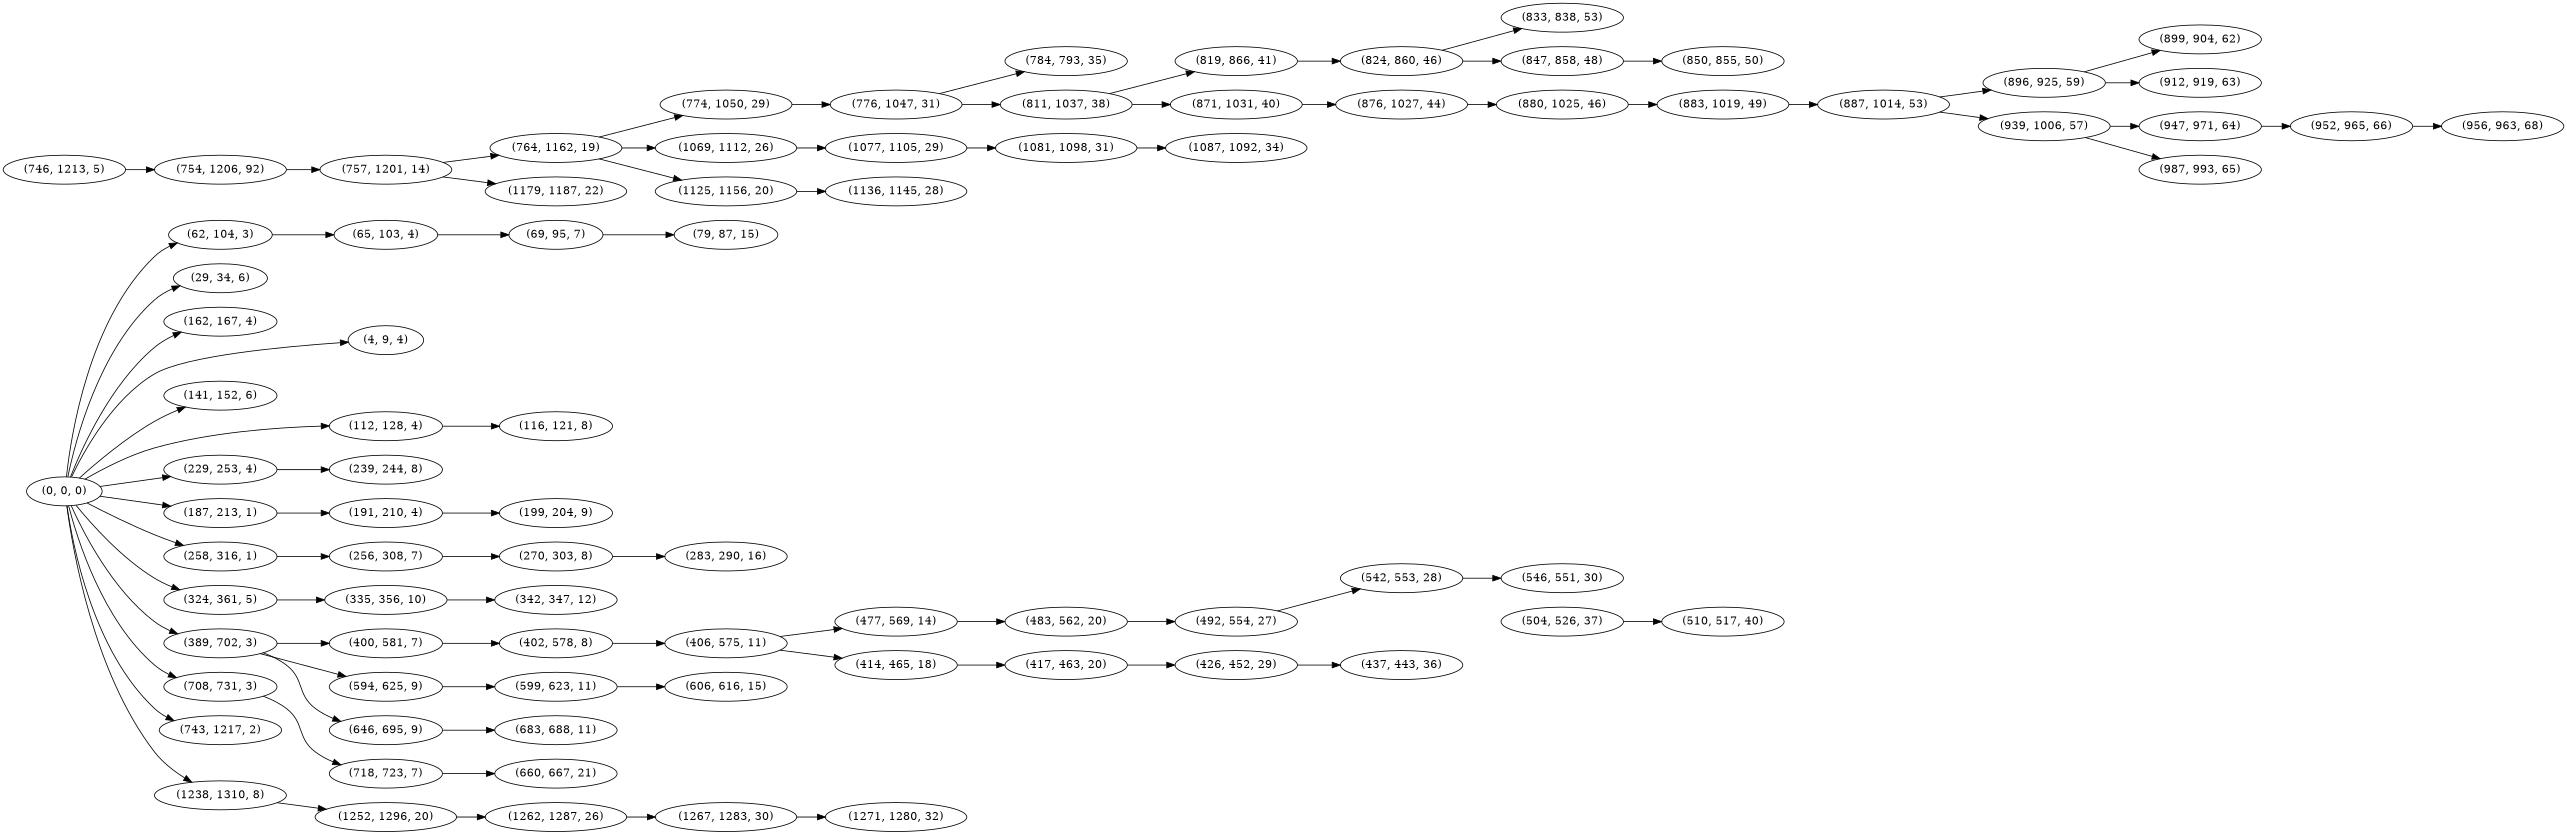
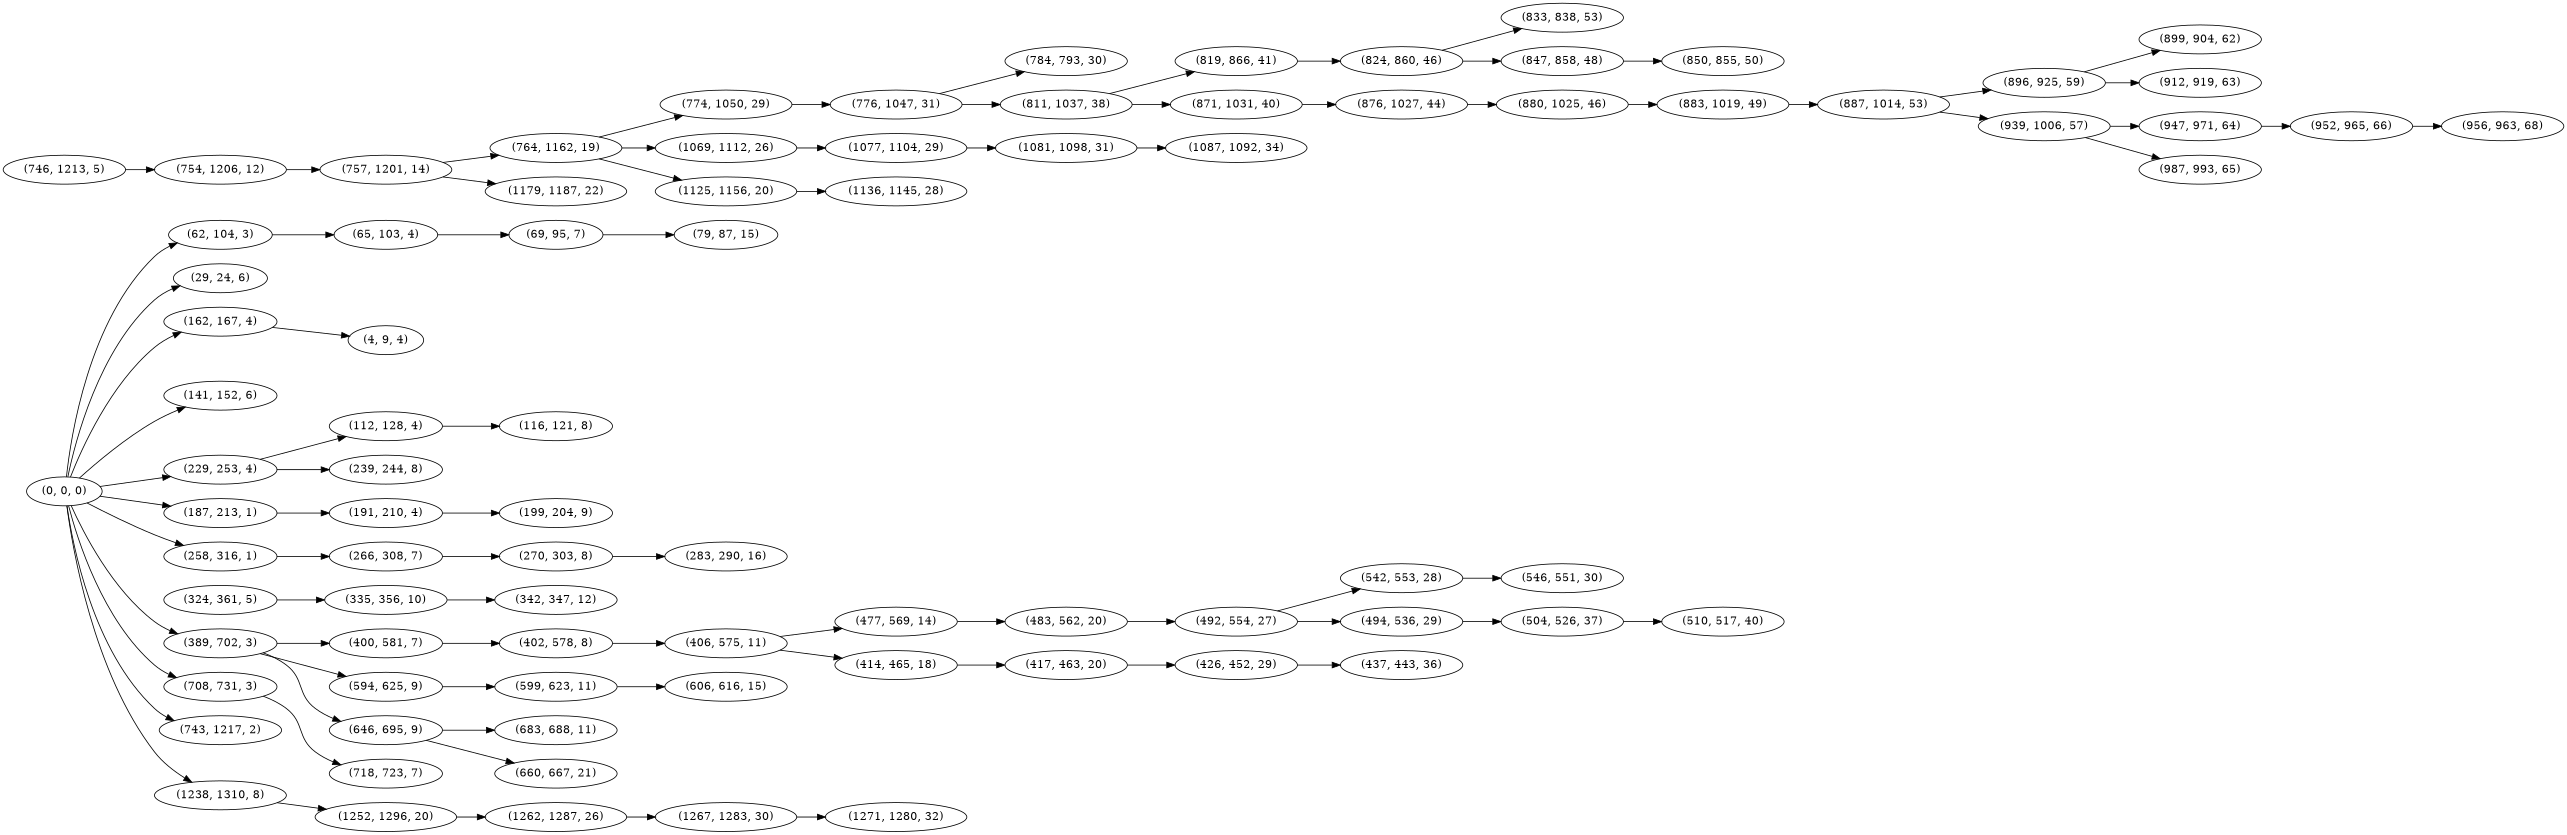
node "(784, 793, 35)": label "(784, 793, 35)" -> "(784, 793, 30)"
node "(1077, 1105, 29)": label "(1077, 1105, 29)" -> "(1077, 1104, 29)"
node "(754, 1206, 92)": label "(754, 1206, 92)" -> "(754, 1206, 12)"
node "(29, 34, 6)": label "(29, 34, 6)" -> "(29, 24, 6)"
edge "(0, 0, 0)" -> "(4, 9, 4)": now "(162, 167, 4)" -> "(4, 9, 4)"
edge "(0, 0, 0)" -> "(112, 128, 4)": now "(229, 253, 4)" -> "(112, 128, 4)"
edge "(0, 0, 0)" -> "(324, 361, 5)": removed
node "(256, 308, 7)": label "(256, 308, 7)" -> "(266, 308, 7)"
node "(494, 536, 29)": added
edge "(718, 723, 7)" -> "(660, 667, 21)": now "(646, 695, 9)" -> "(660, 667, 21)"
